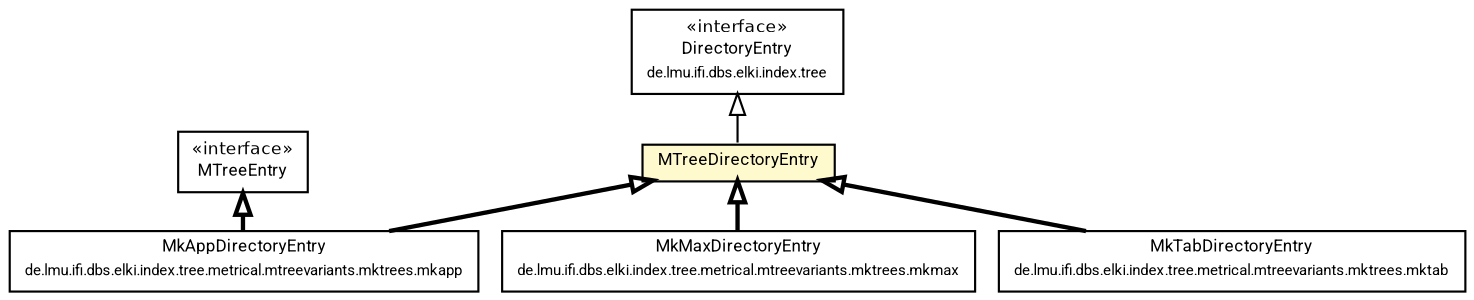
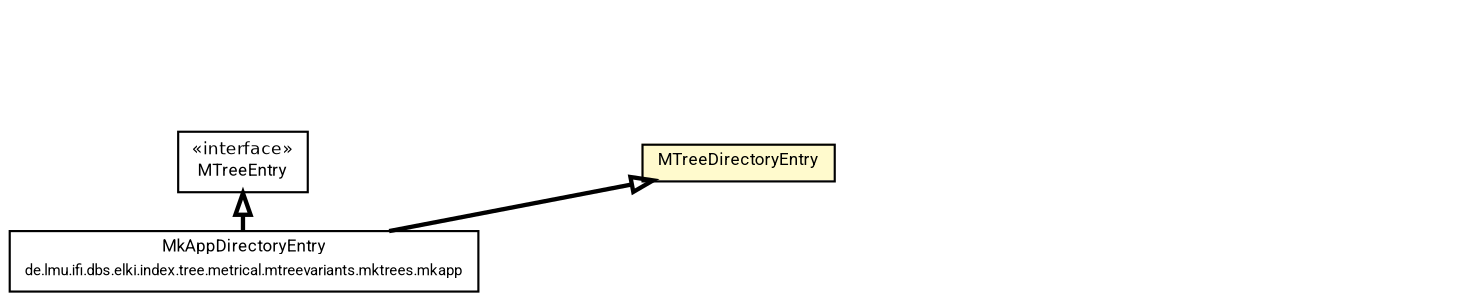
node "DirectoryEntry": removed
node "MkMaxDirectoryEntry": removed
node "MkTabDirectoryEntry": removed
